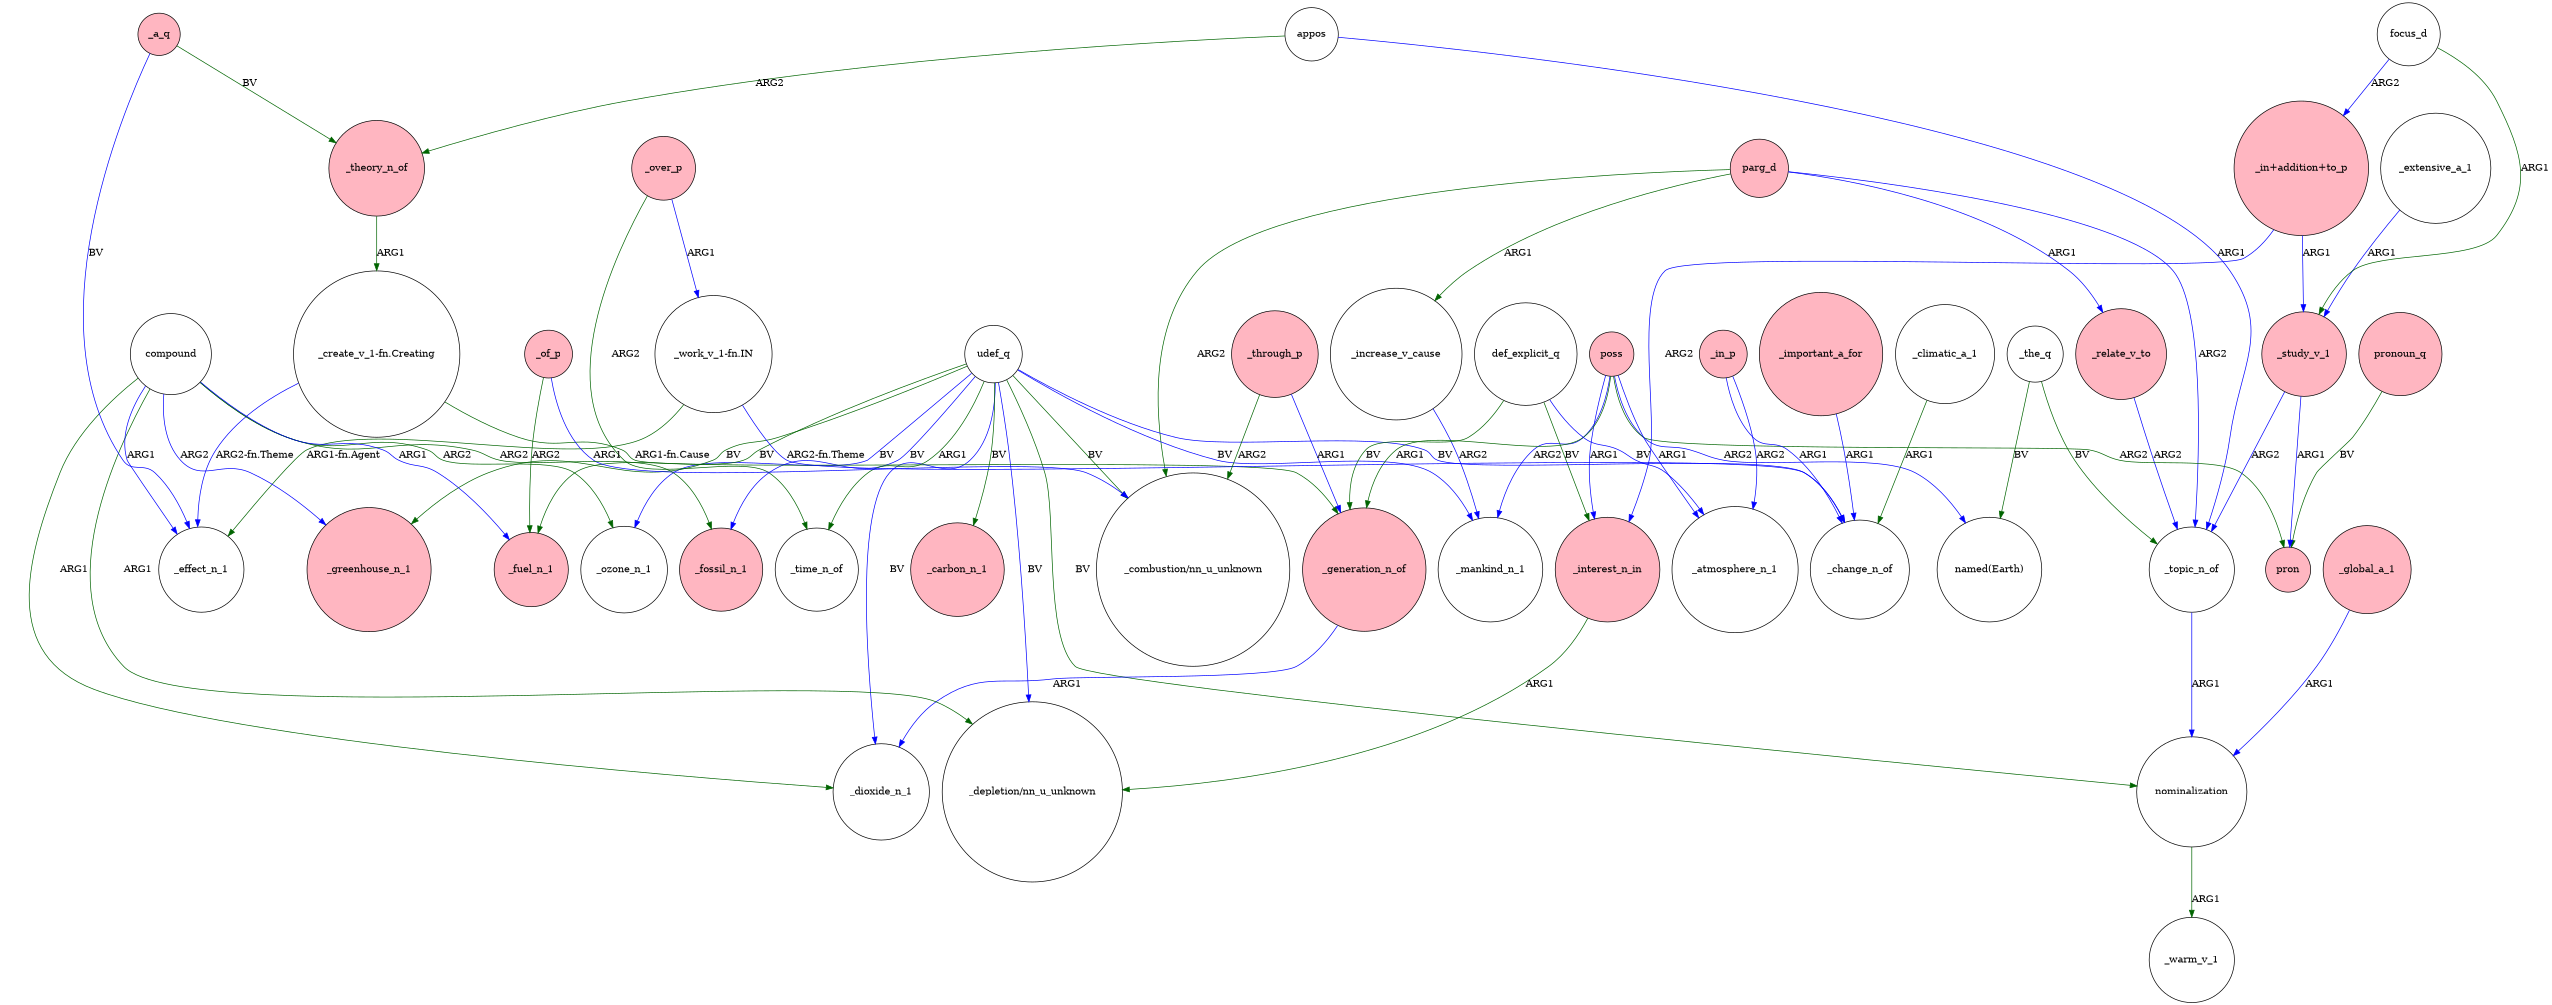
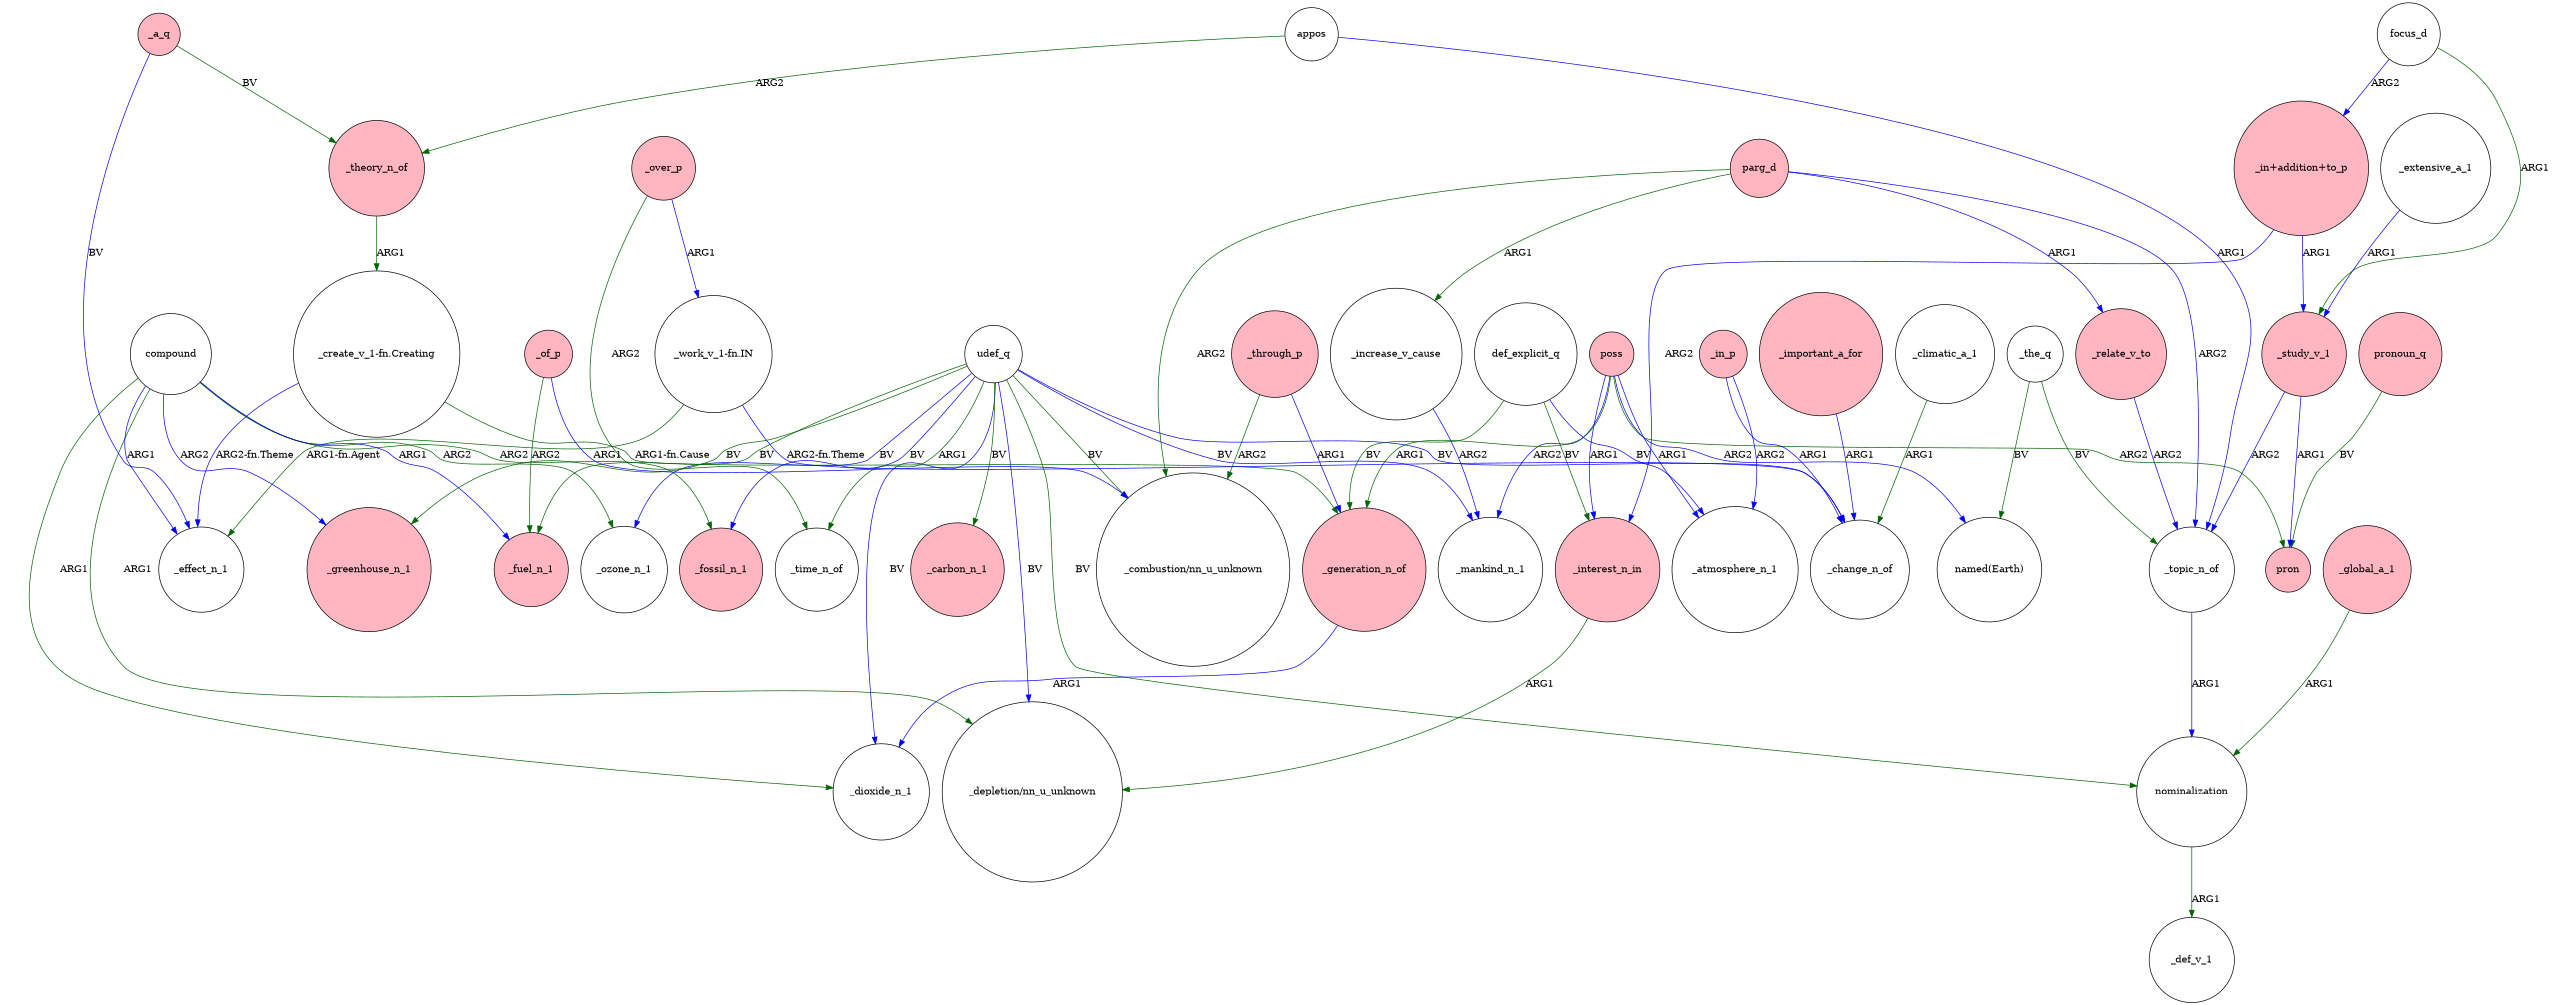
edge "_global_a_1" -> "nominalization": color blue -> darkgreen
node "_warm_v_1": label "_warm_v_1" -> "_def_v_1"
